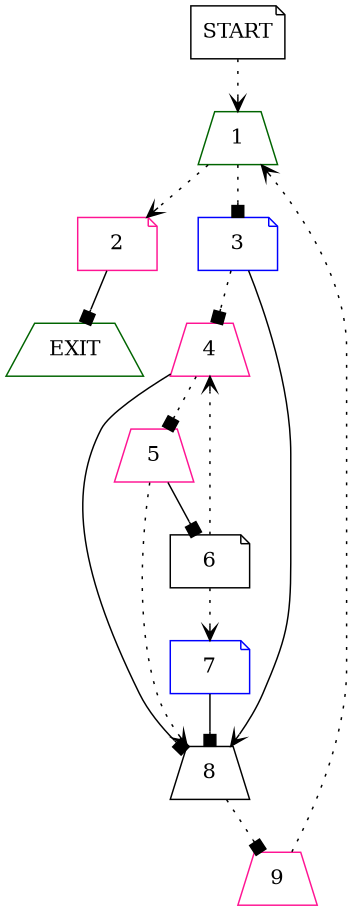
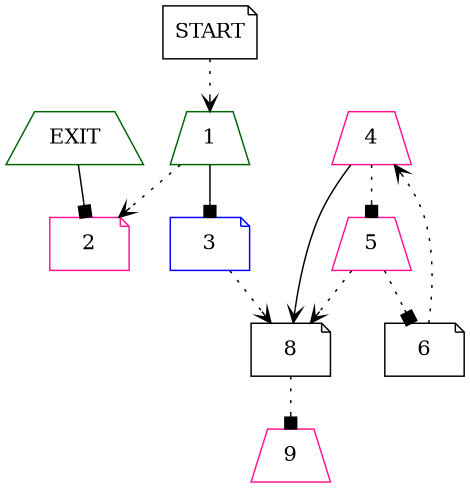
edge "1" -> "3": style dotted -> solid
edge "2" -> "EXIT": reversed
edge "3" -> "4": removed
edge "5" -> "6": style solid -> dotted
edge "3" -> "8": style solid -> dotted
edge "9" -> "1": removed
edge "4" -> "8": arrowhead box -> vee
node "7": removed
node "8": shape trapezium -> note
